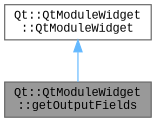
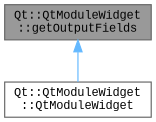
edge "Qt::QtModuleWidget ::getOutputFields" -> "Qt::QtModuleWidget ::QtModuleWidget": reversed
